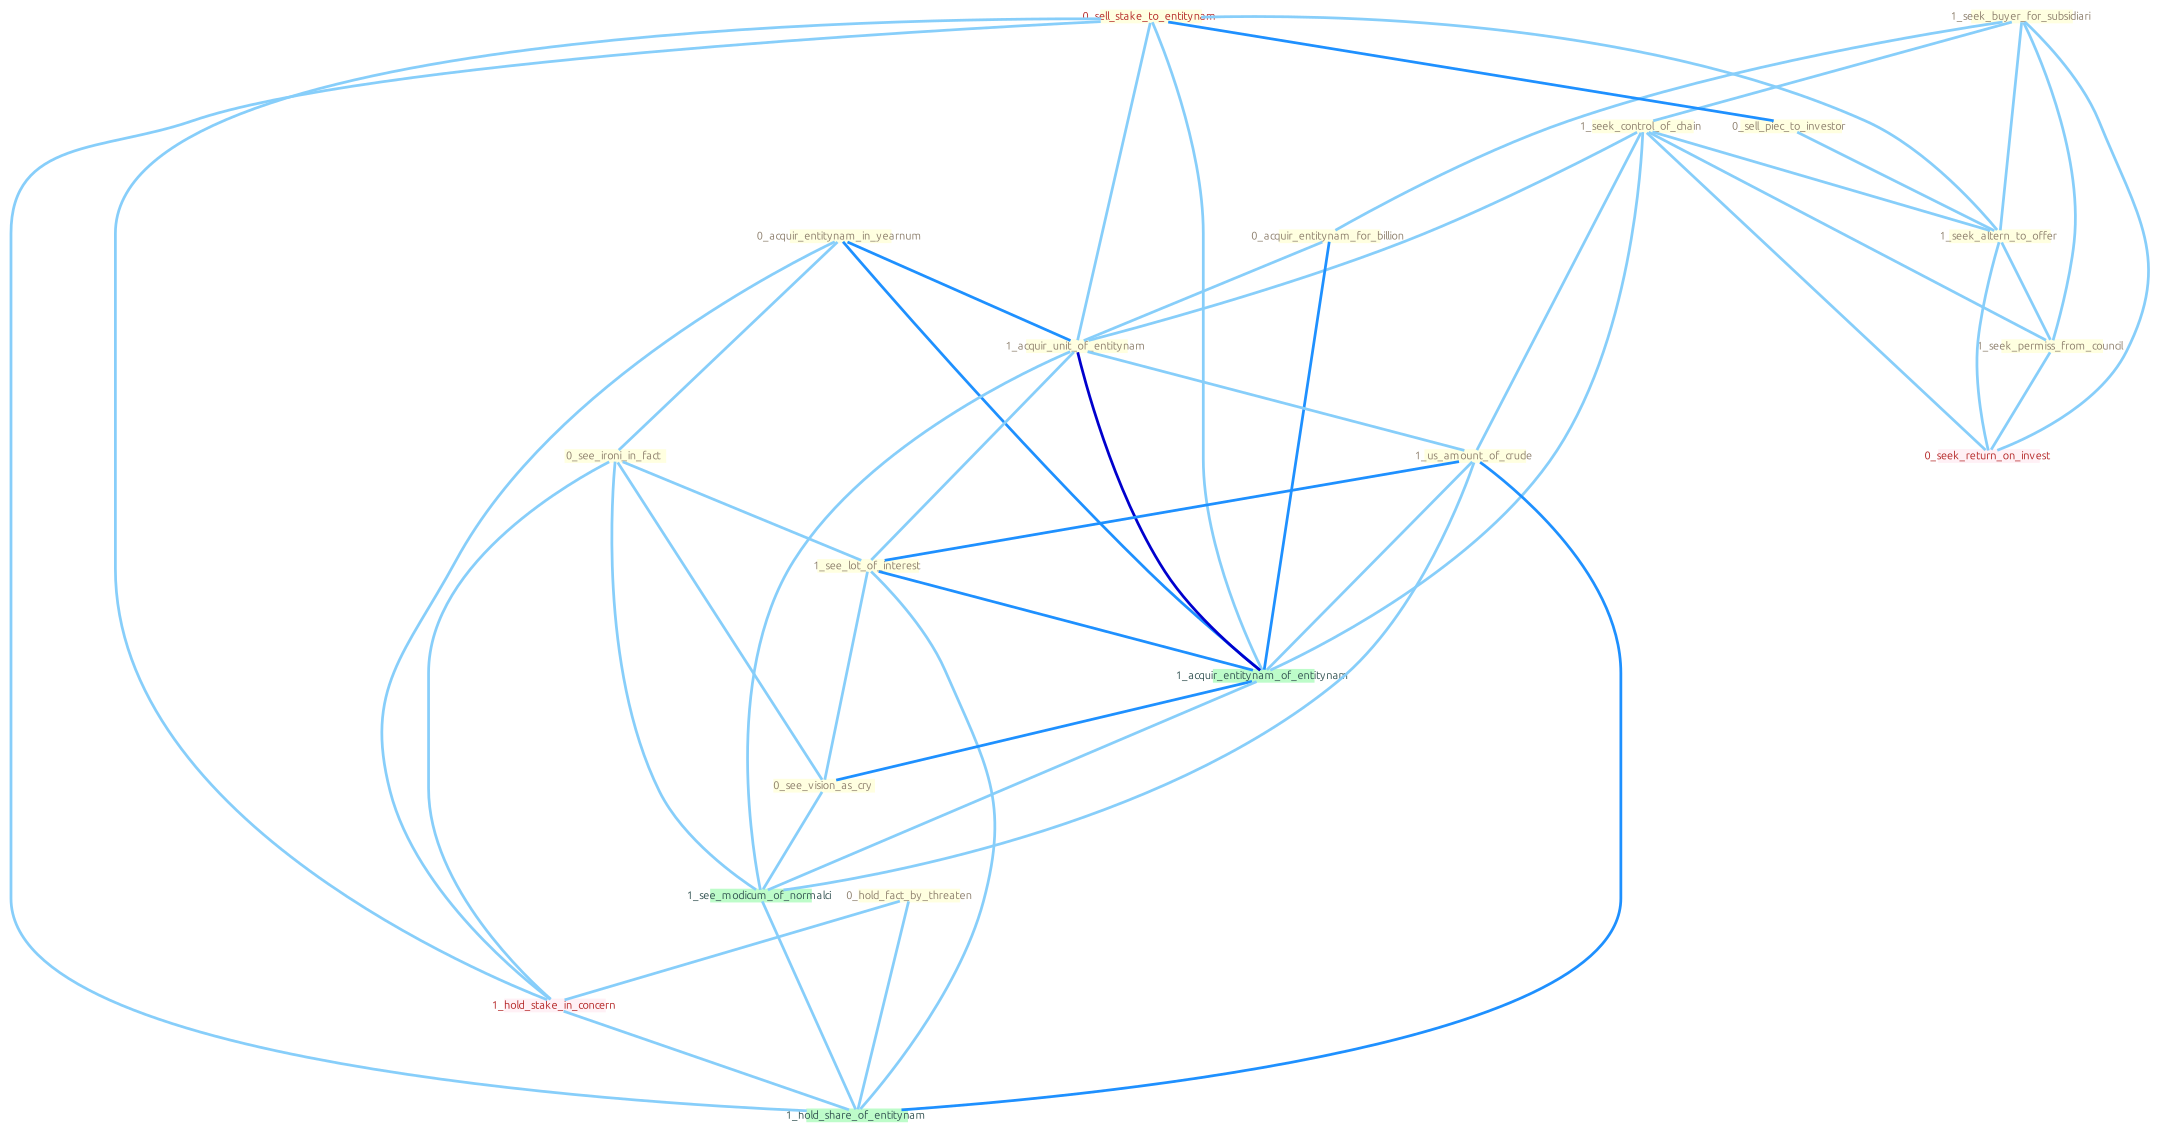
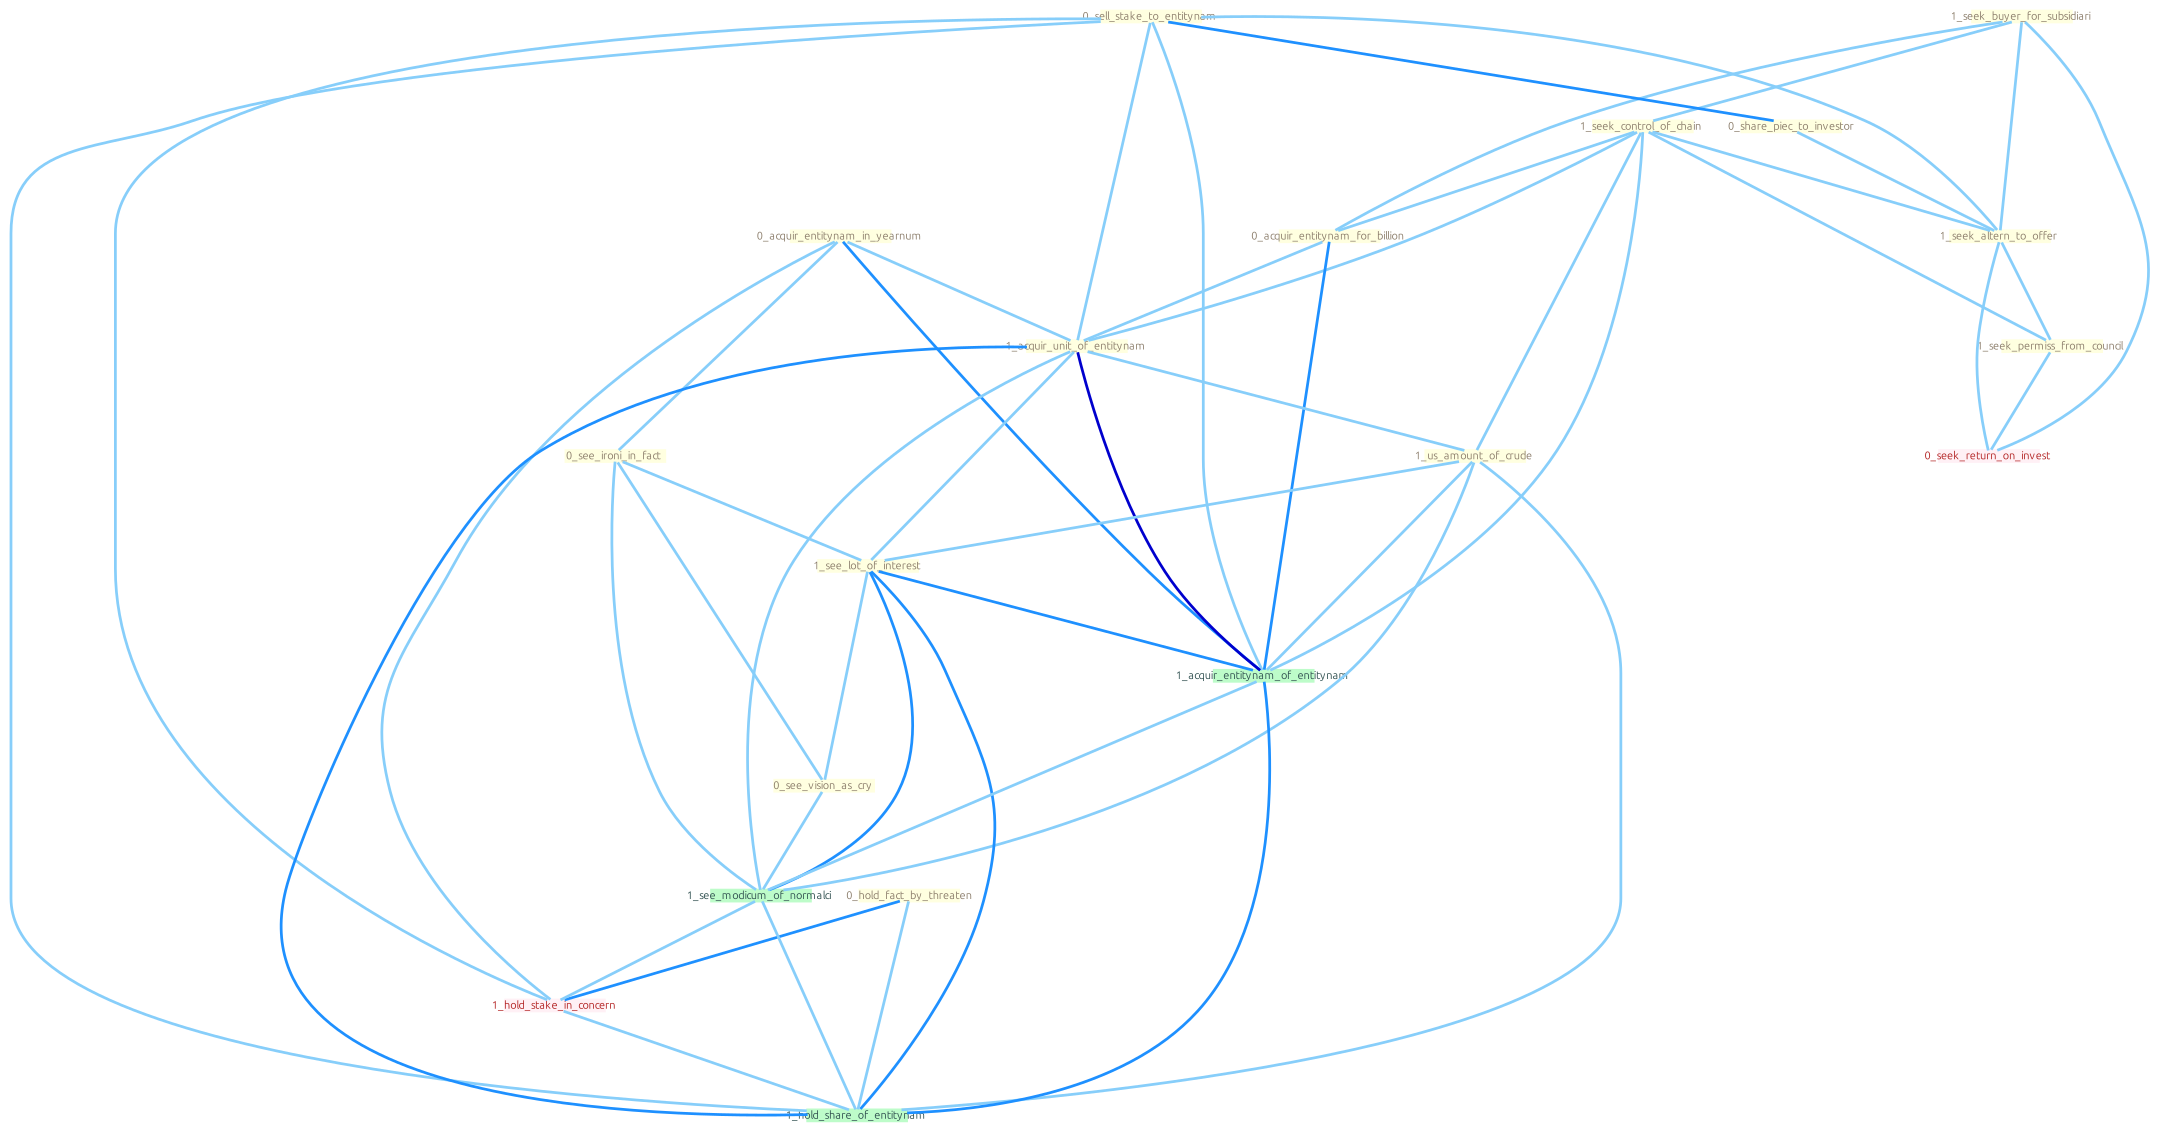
node "0_sell_stake_to_entitynam": fontcolor #b22222 -> #8b7d6b
node "0_sell_piec_to_investor": label "0_sell_piec_to_investor" -> "0_share_piec_to_investor"
edge "1_seek_buyer_for_subsidiari" -- "1_seek_permiss_from_council": removed
edge "0_acquir_entitynam_in_yearnum" -- "1_acquir_unit_of_entitynam": color #1e90ff -> #87cefa
edge "1_seek_control_of_chain" -- "0_seek_return_on_invest": now "1_seek_control_of_chain" -- "0_acquir_entitynam_for_billion"
edge "1_us_amount_of_crude" -- "1_see_lot_of_interest": color #1e90ff -> #87cefa
edge "0_see_ironi_in_fact" -- "1_hold_stake_in_concern": now "1_see_modicum_of_normalci" -- "1_hold_stake_in_concern"
edge "1_acquir_unit_of_entitynam" -- "1_hold_share_of_entitynam": added
edge "1_acquir_entitynam_of_entitynam" -- "0_see_vision_as_cry": now "1_acquir_entitynam_of_entitynam" -- "1_hold_share_of_entitynam"
edge "1_see_lot_of_interest" -- "1_see_modicum_of_normalci": added
edge "1_see_lot_of_interest" -- "1_hold_share_of_entitynam": color #87cefa -> #1e90ff
edge "0_hold_fact_by_threaten" -- "1_hold_stake_in_concern": color #87cefa -> #1e90ff
edge "1_us_amount_of_crude" -- "1_hold_share_of_entitynam": color #1e90ff -> #87cefa
